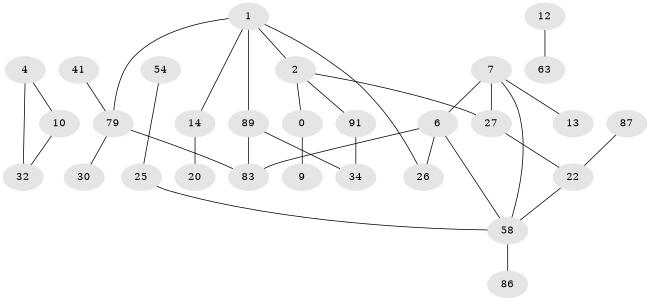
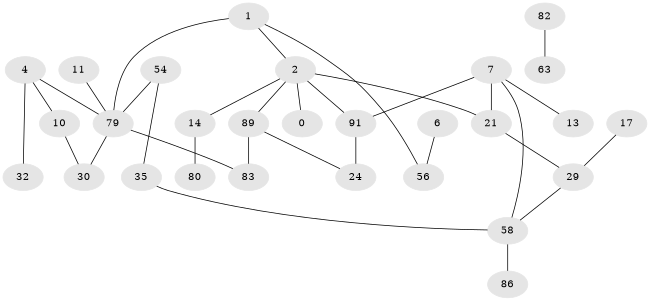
node "12": label "12" -> "82"
node "41": label "41" -> "11"
edge "1" -- "14": now "2" -- "14"
edge "1" -- "89": now "2" -- "89"
edge "4" -- "79": added
edge "54" -- "79": added
edge "7" -- "6": now "7" -- "91"
node "27": label "27" -> "21"
node "87": label "87" -> "17"
edge "6" -- "83": removed
edge "10" -- "32": now "10" -- "30"
node "25": label "25" -> "35"
node "20": label "20" -> "80"
node "9": removed
node "34": label "34" -> "24"
node "26": label "26" -> "56"
edge "6" -- "58": removed
node "22": label "22" -> "29"
